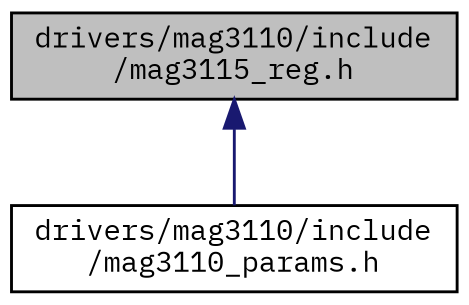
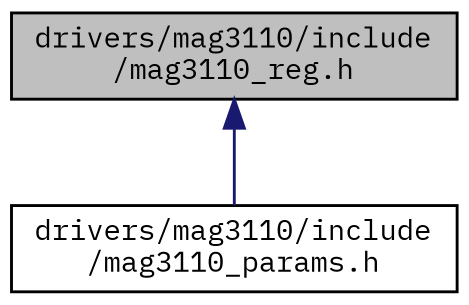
node "drivers/mag3110/include /mag3115_reg.h": label "drivers/mag3110/include /mag3115_reg.h" -> "drivers/mag3110/include /mag3110_reg.h"
